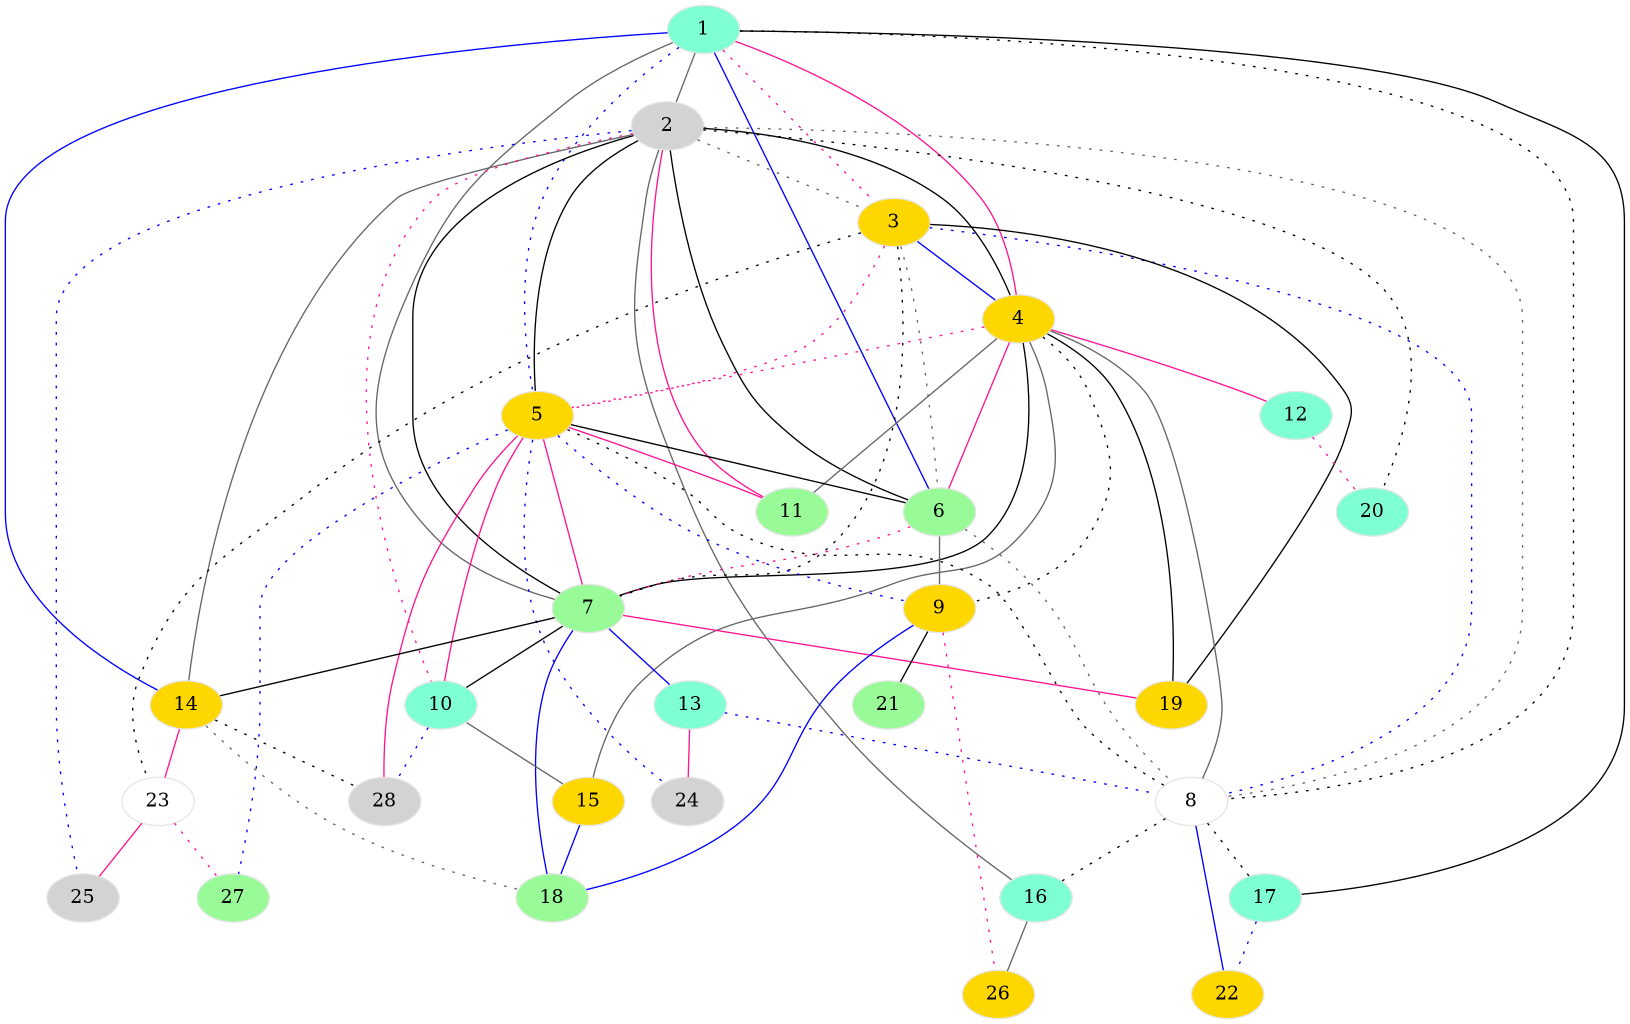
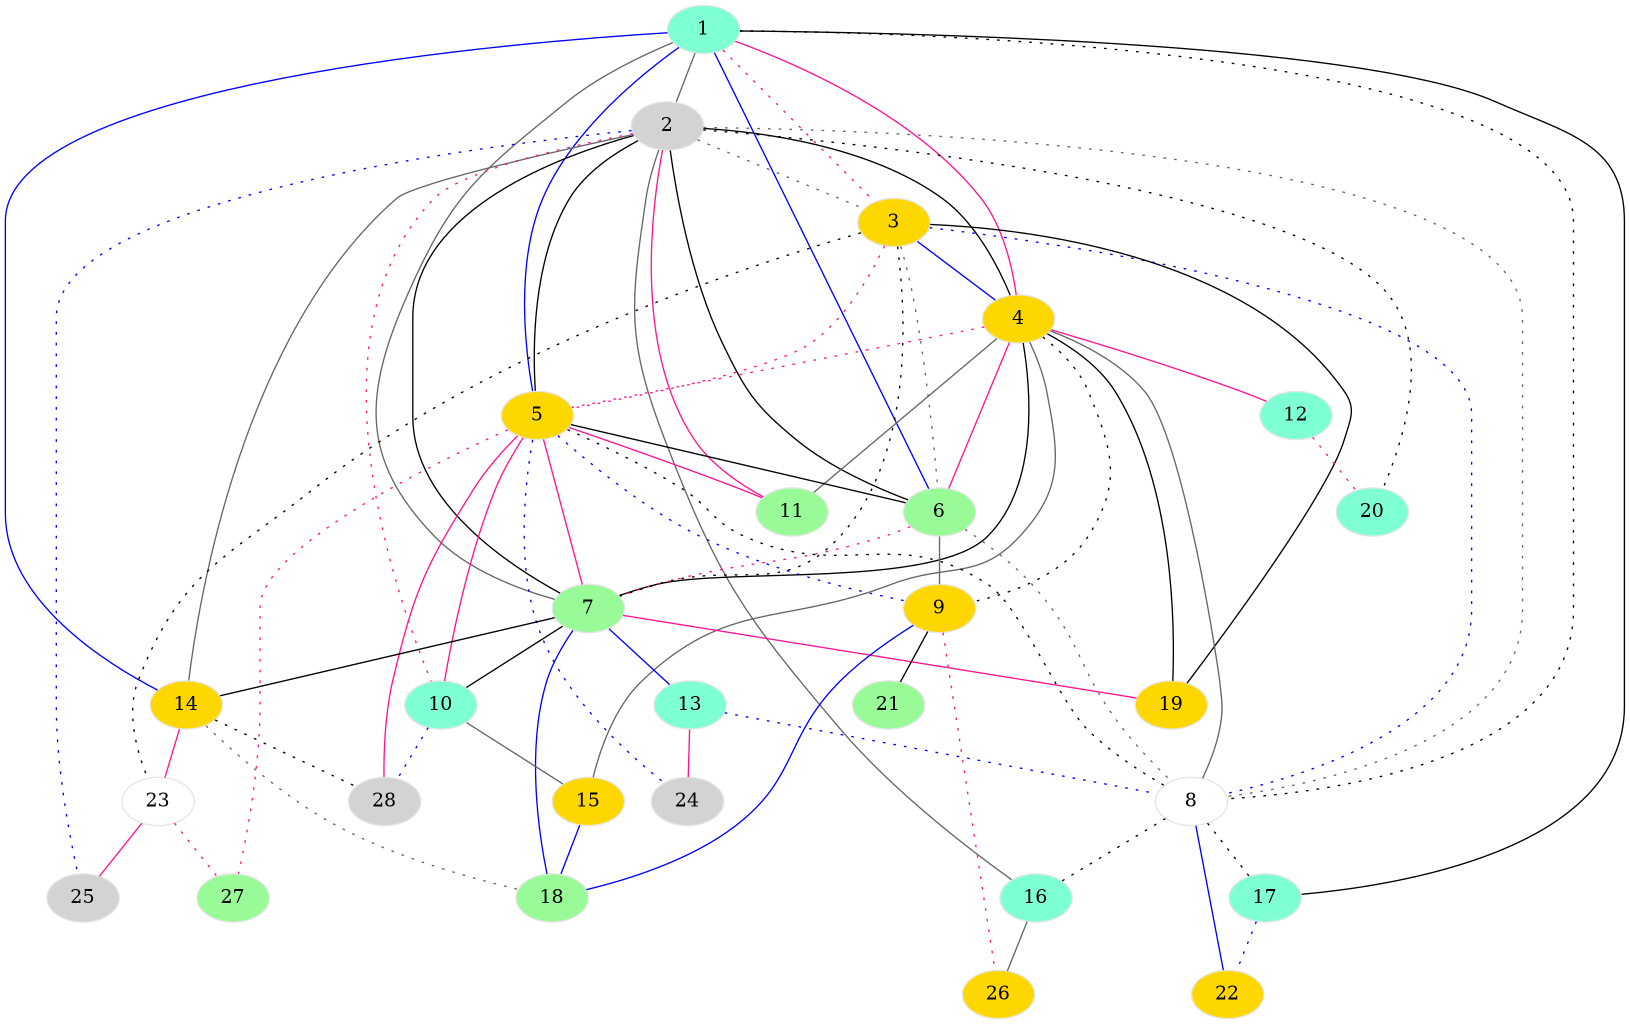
edge "1" -- "5": style dotted -> solid
edge "5" -- "27": color blue -> deeppink
